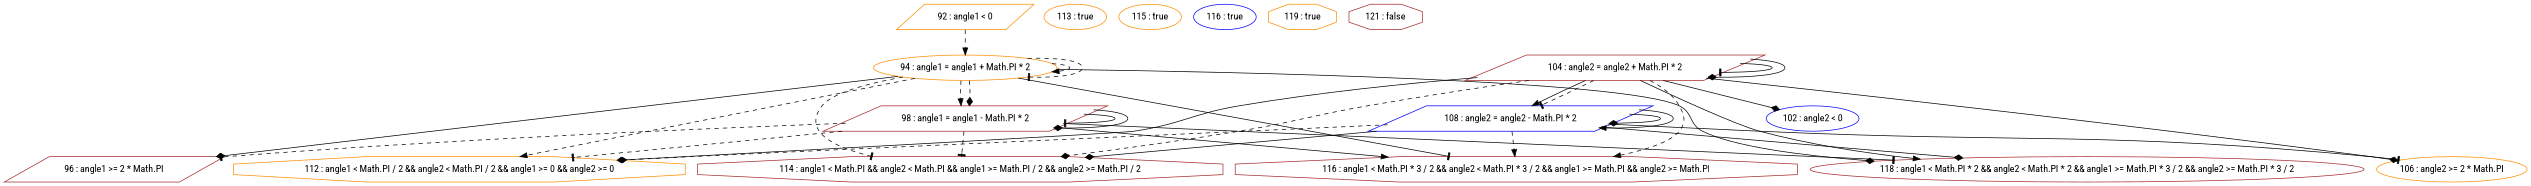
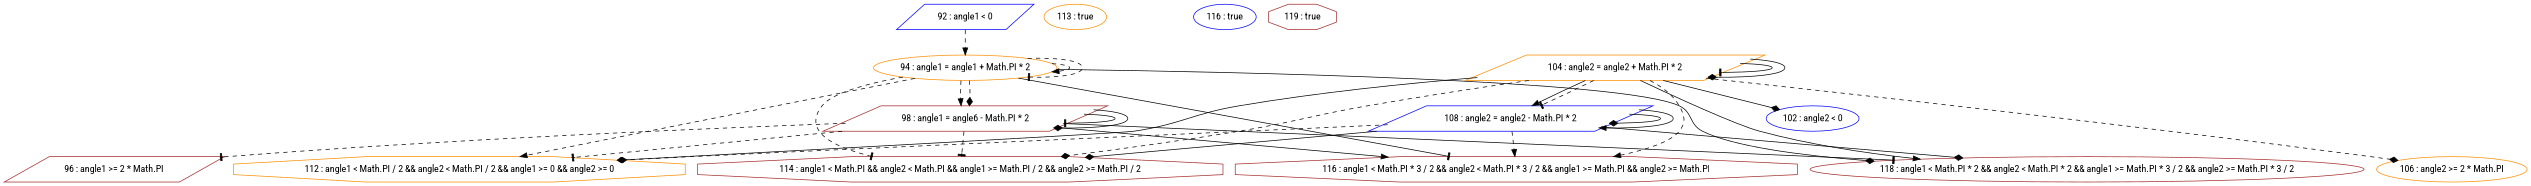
node "92 : angle1 < 0": color darkorange -> blue
node "115 : true": removed
node "119 : true": color darkorange -> brown
node "121 : false": removed
node "104 : angle2 = angle2 + Math.PI * 2": color brown -> darkorange
edge "94 : angle1 = angle1 + Math.PI * 2" -> "96 : angle1 >= 2 * Math.PI": removed
edge "104 : angle2 = angle2 + Math.PI * 2" -> "106 : angle2 >= 2 * Math.PI": style solid -> dashed
node "98 : angle1 = angle1 - Math.PI * 2": label "98 : angle1 = angle1 - Math.PI * 2" -> "98 : angle1 = angle6 - Math.PI * 2"
edge "108 : angle2 = angle2 - Math.PI * 2" -> "106 : angle2 >= 2 * Math.PI": removed
